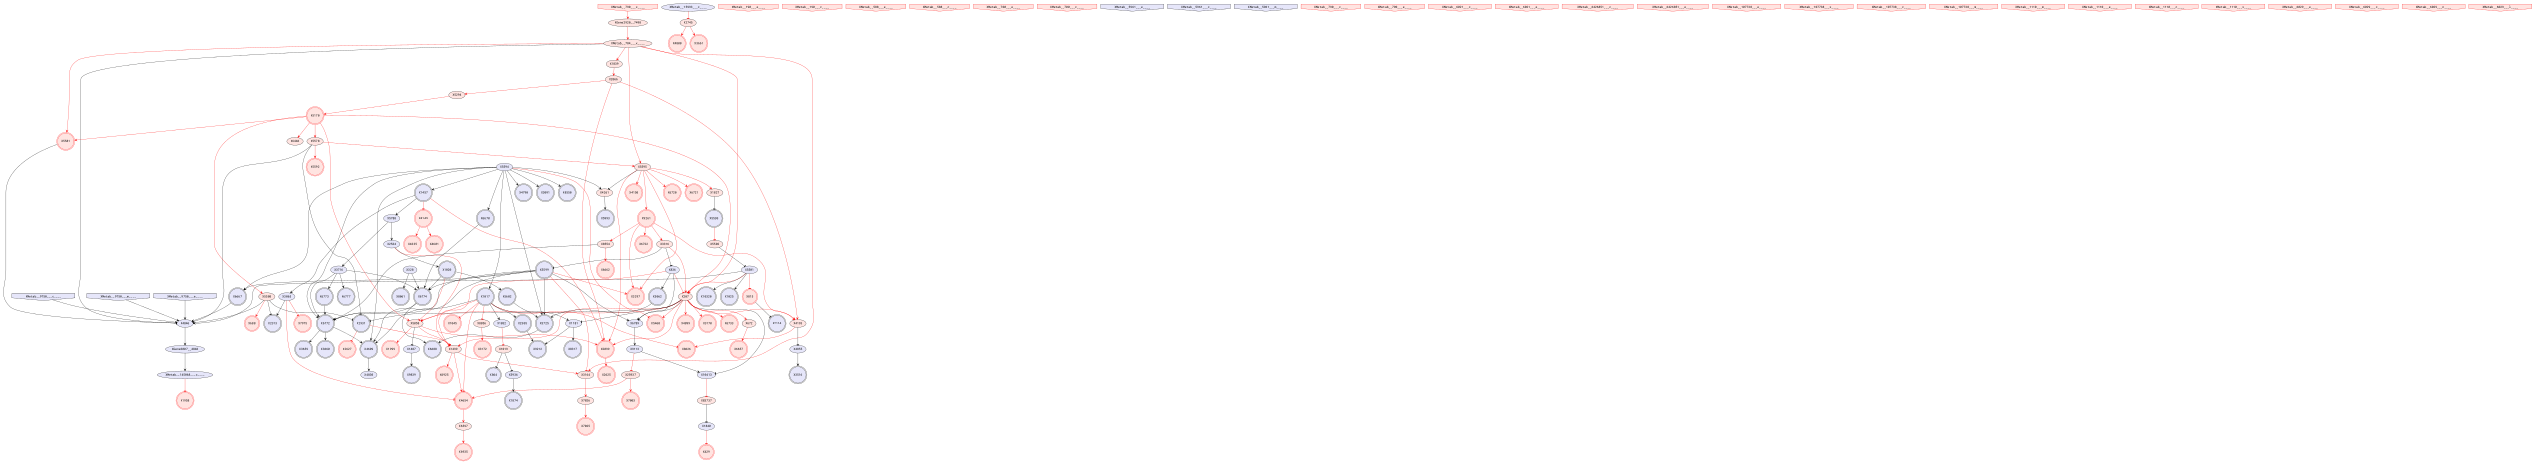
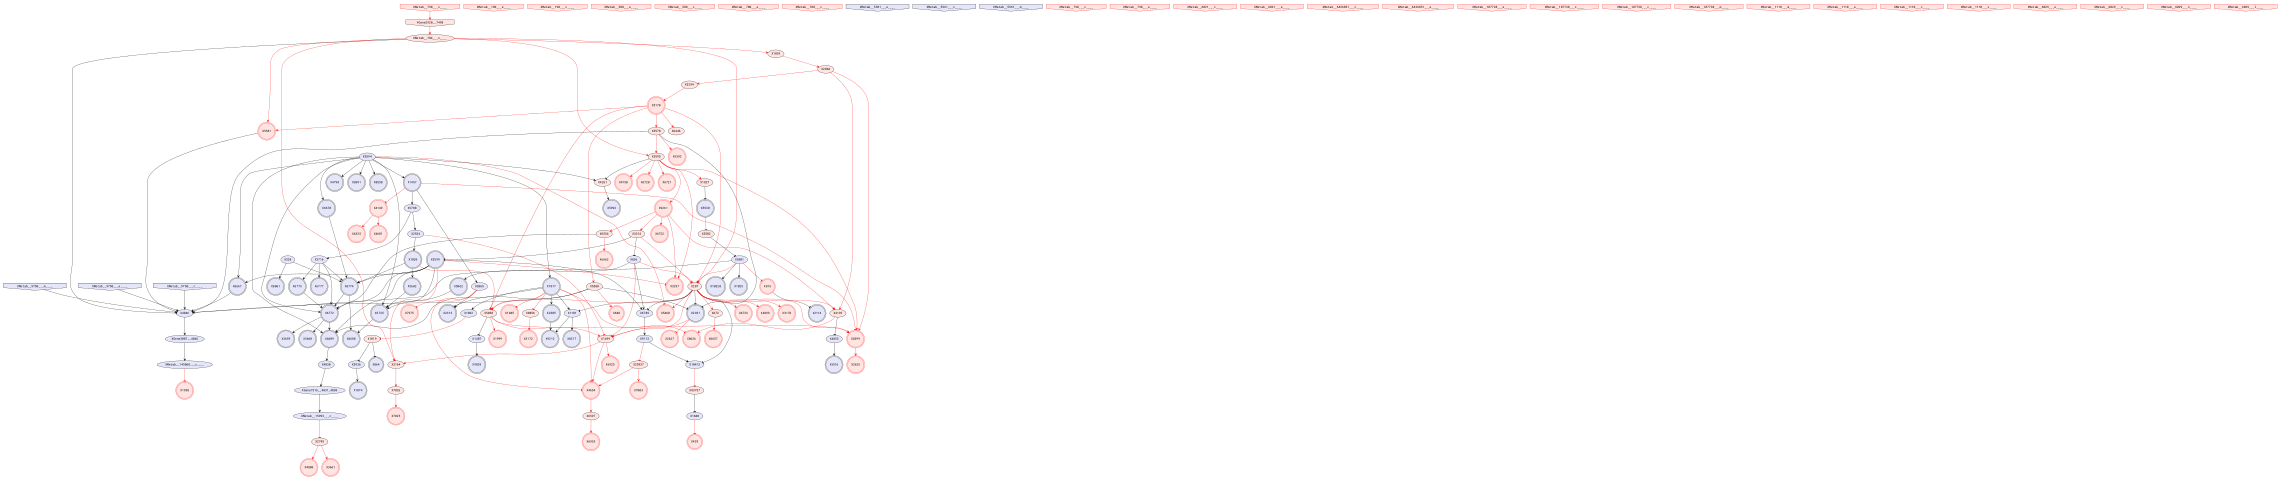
node "XGene2920__7498": shape ellipse -> invhouse
edge "X5599" -> "X3297": arrowhead vee -> tee
node "XGene7316__4831_4830": added
